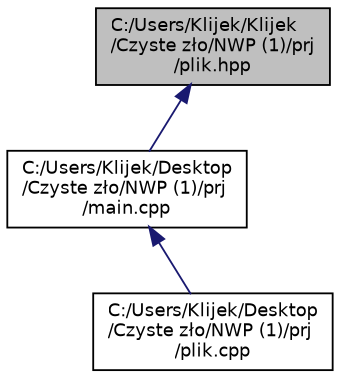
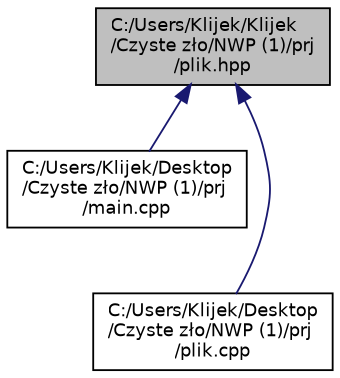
edge "C:/Users/Klijek/Desktop /Czyste zło/NWP (1)/prj /plik.cpp" -> "C:/Users/Klijek/Desktop /Czyste zło/NWP (1)/prj /main.cpp": now "C:/Users/Klijek/Desktop /Czyste zło/NWP (1)/prj /plik.cpp" -> "C:/Users/Klijek/Klijek /Czyste zło/NWP (1)/prj /plik.hpp"
